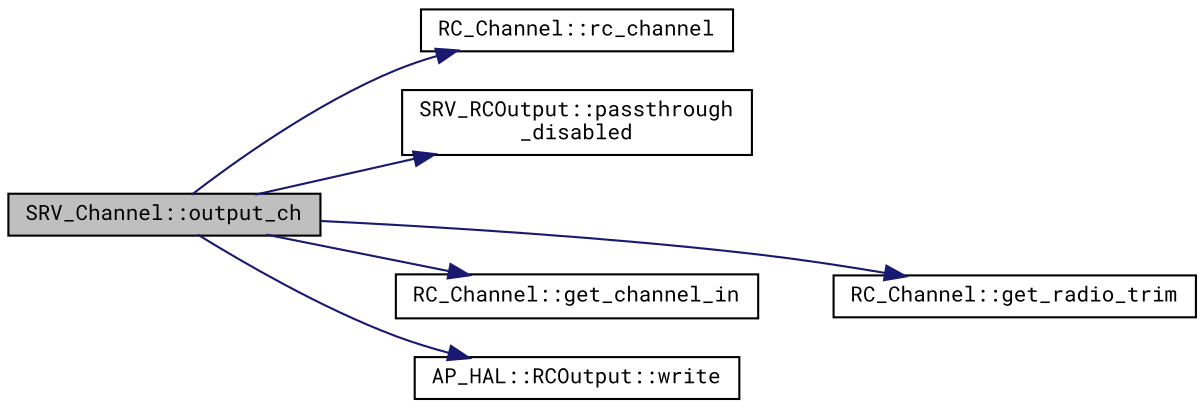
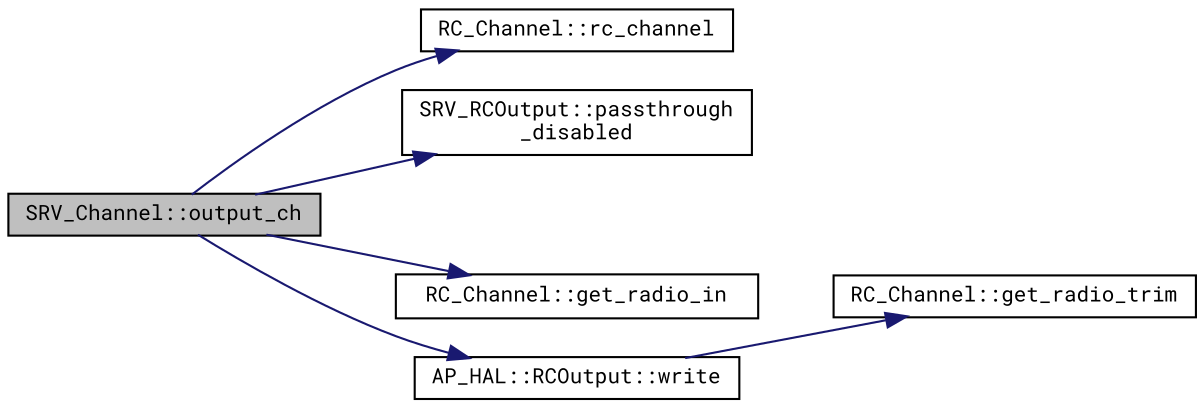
edge "SRV_Channel::output_ch" -> "RC_Channel::get_radio_trim": now "AP_HAL::RCOutput::write" -> "RC_Channel::get_radio_trim"
node "RC_Channel::get_channel_in": label "RC_Channel::get_channel_in" -> "RC_Channel::get_radio_in"
